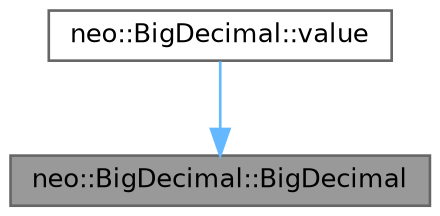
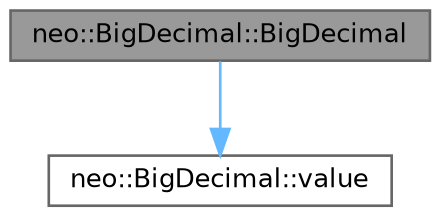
edge "neo::BigDecimal::value" -> "neo::BigDecimal::BigDecimal": reversed
